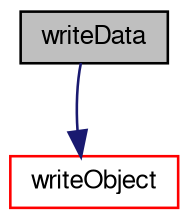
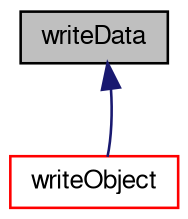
edge "writeData" -> "writeObject": reversed
